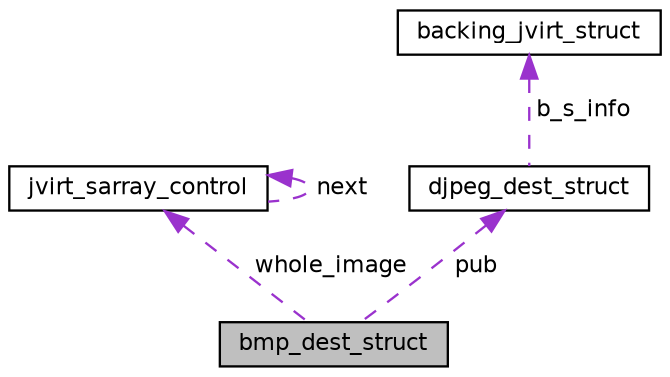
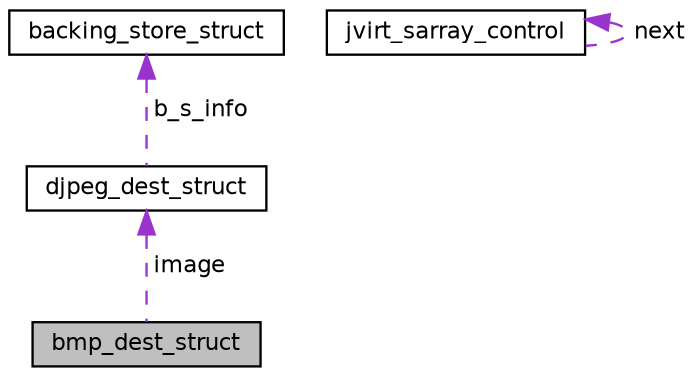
node "backing_jvirt_struct": label "backing_jvirt_struct" -> "backing_store_struct"
edge "bmp_dest_struct" -> "djpeg_dest_struct": label " pub" -> " image"
edge "bmp_dest_struct" -> "jvirt_sarray_control": removed, label "whole_image"
